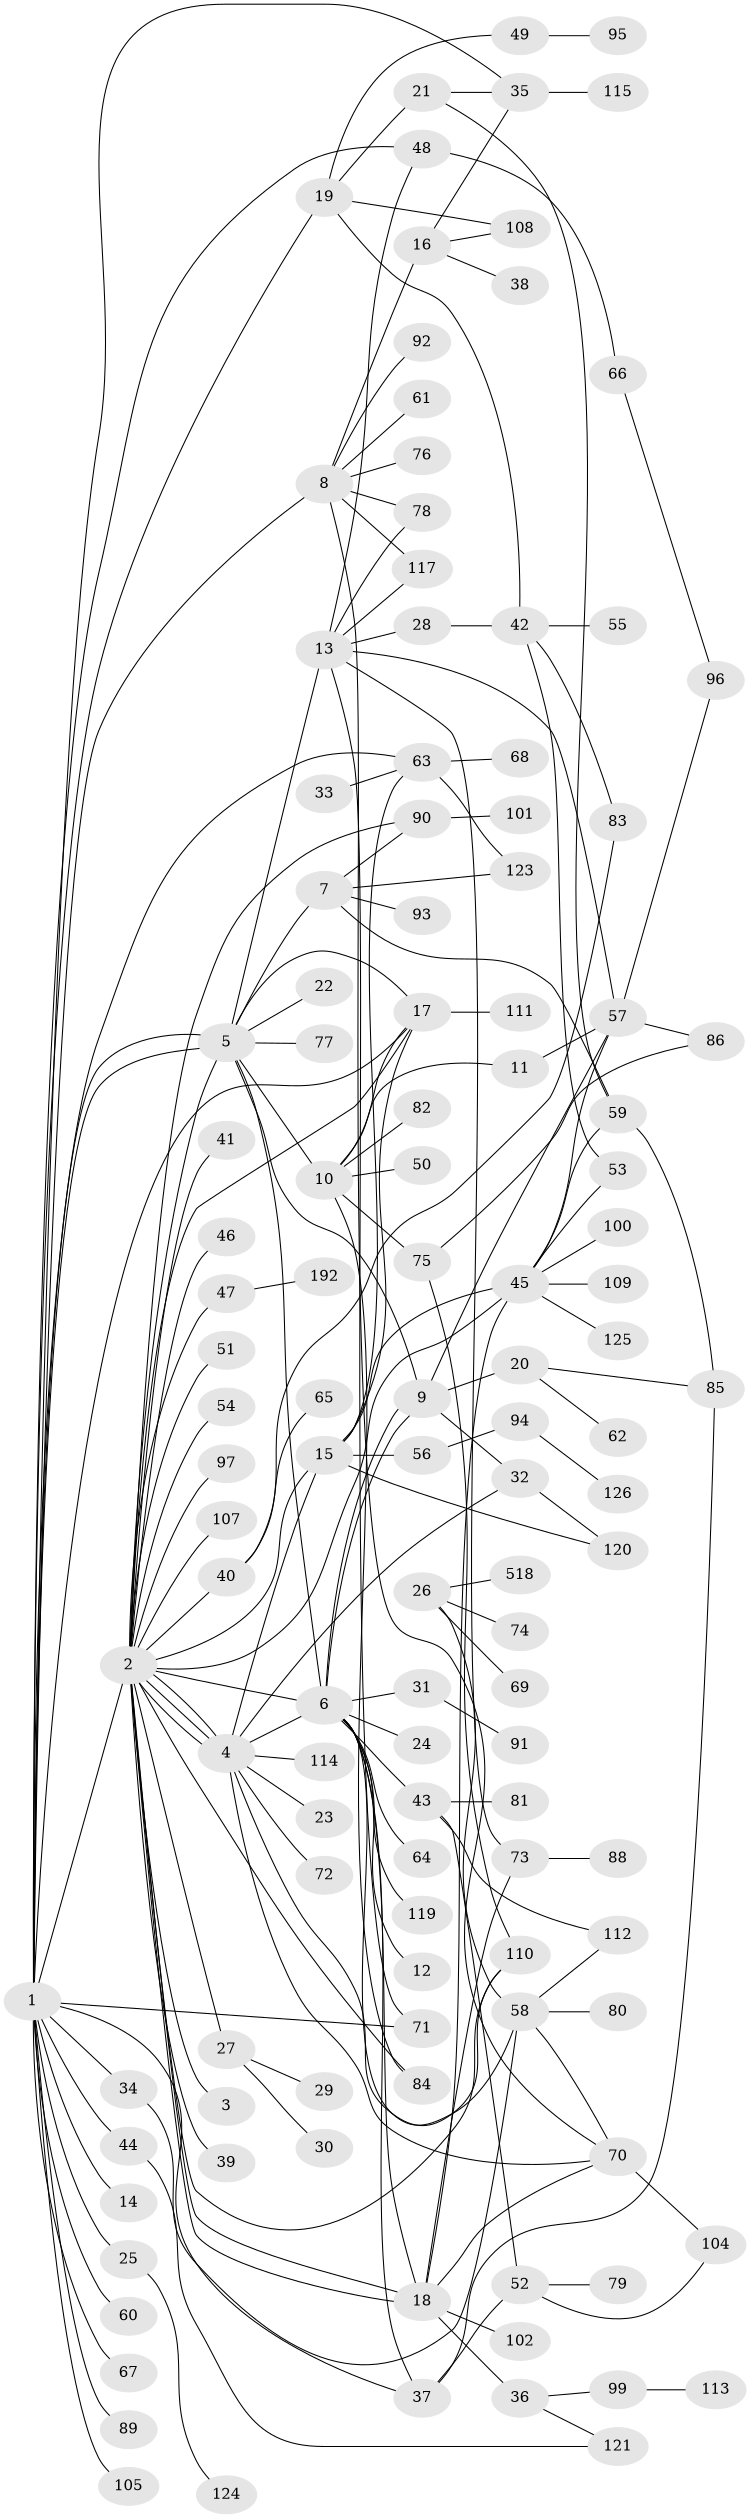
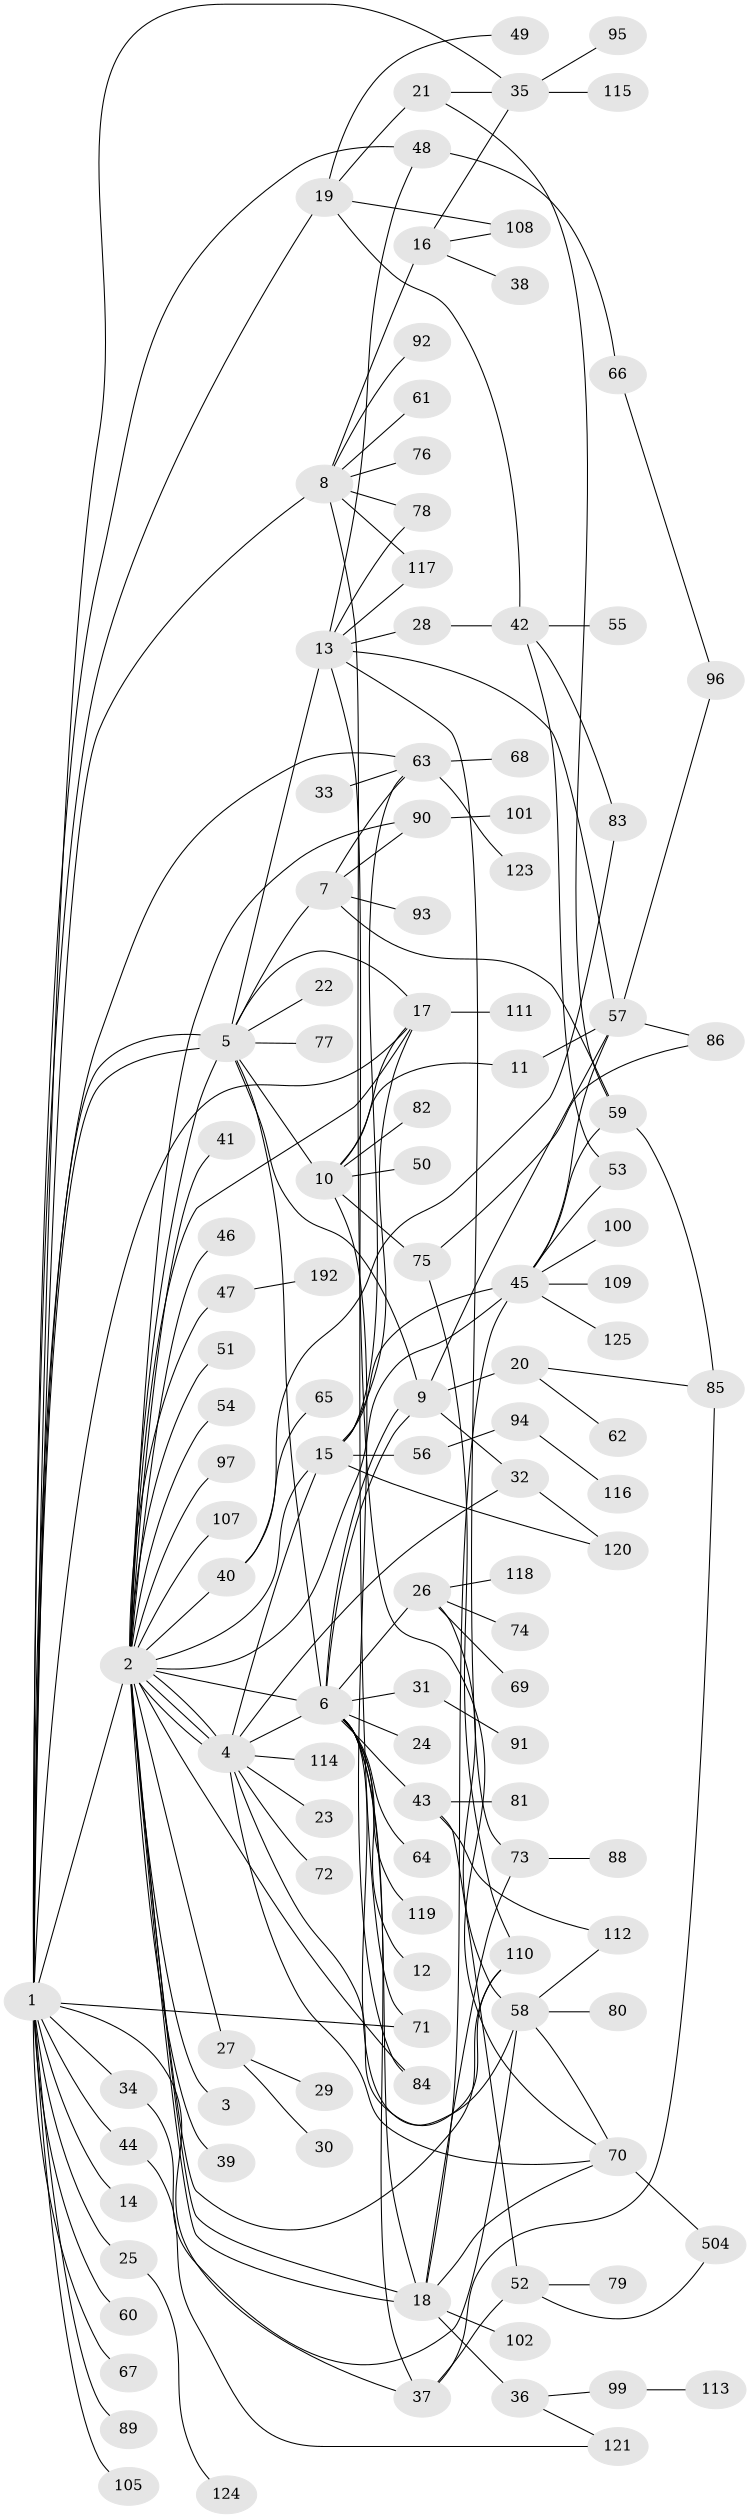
edge "49" -- "95": now "35" -- "95"
edge "123" -- "7": now "63" -- "7"
node "126": label "126" -> "116"
node "518": label "518" -> "118"
edge "26" -- "6": added
node "104": label "104" -> "504"
